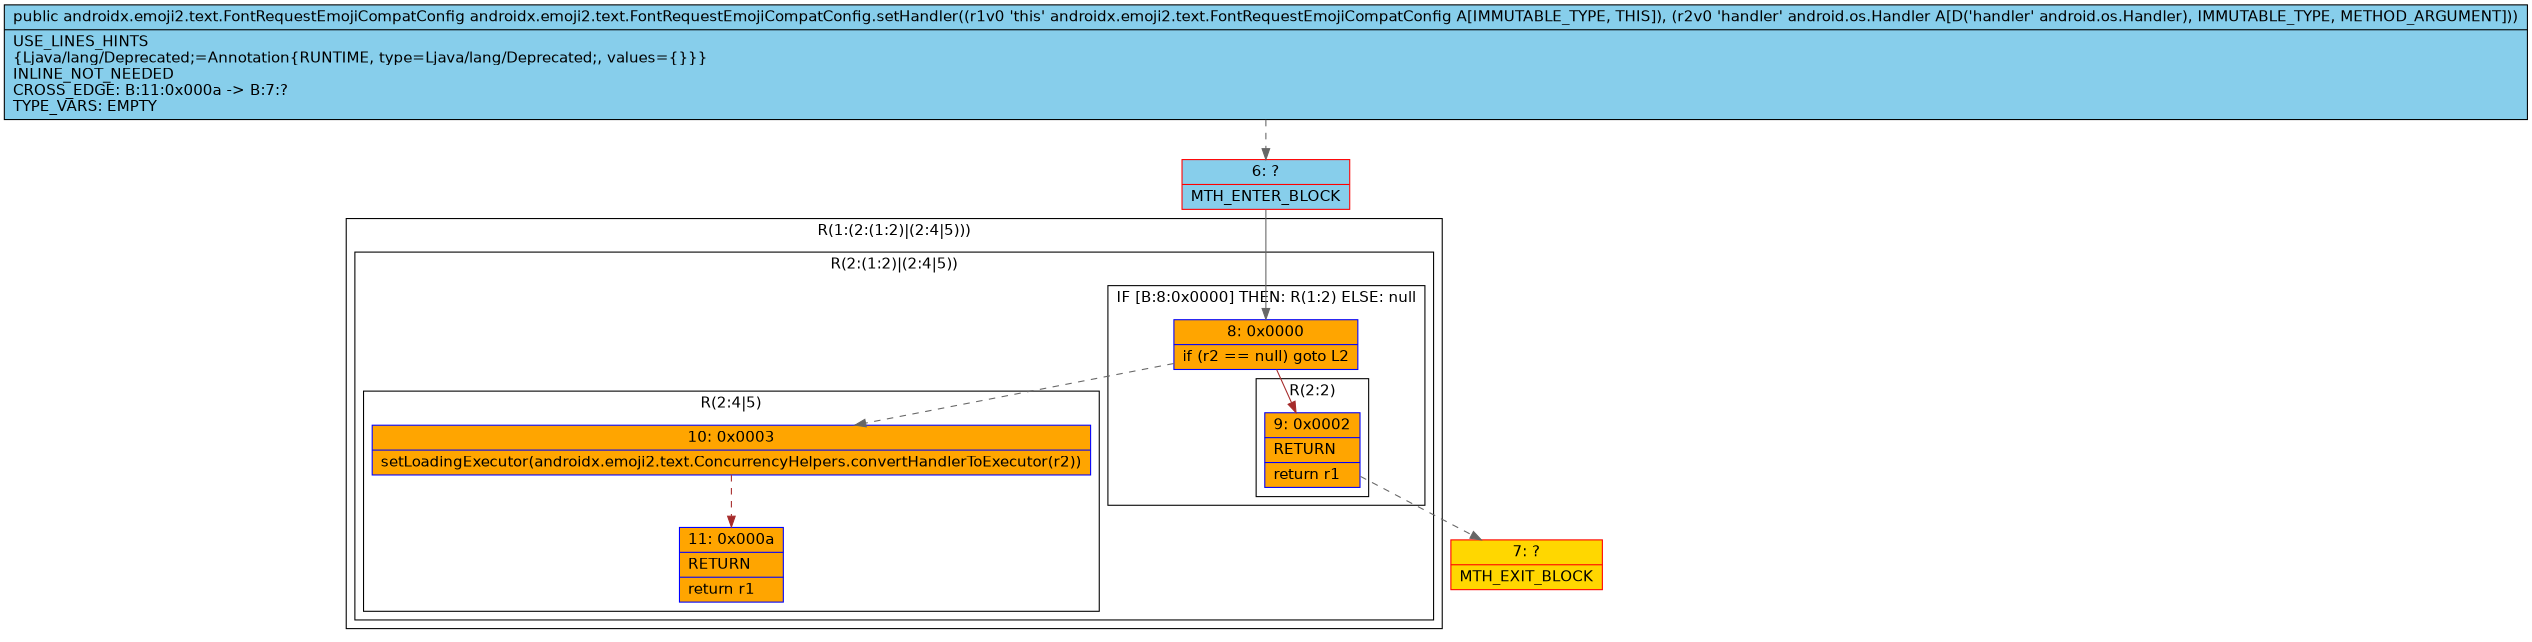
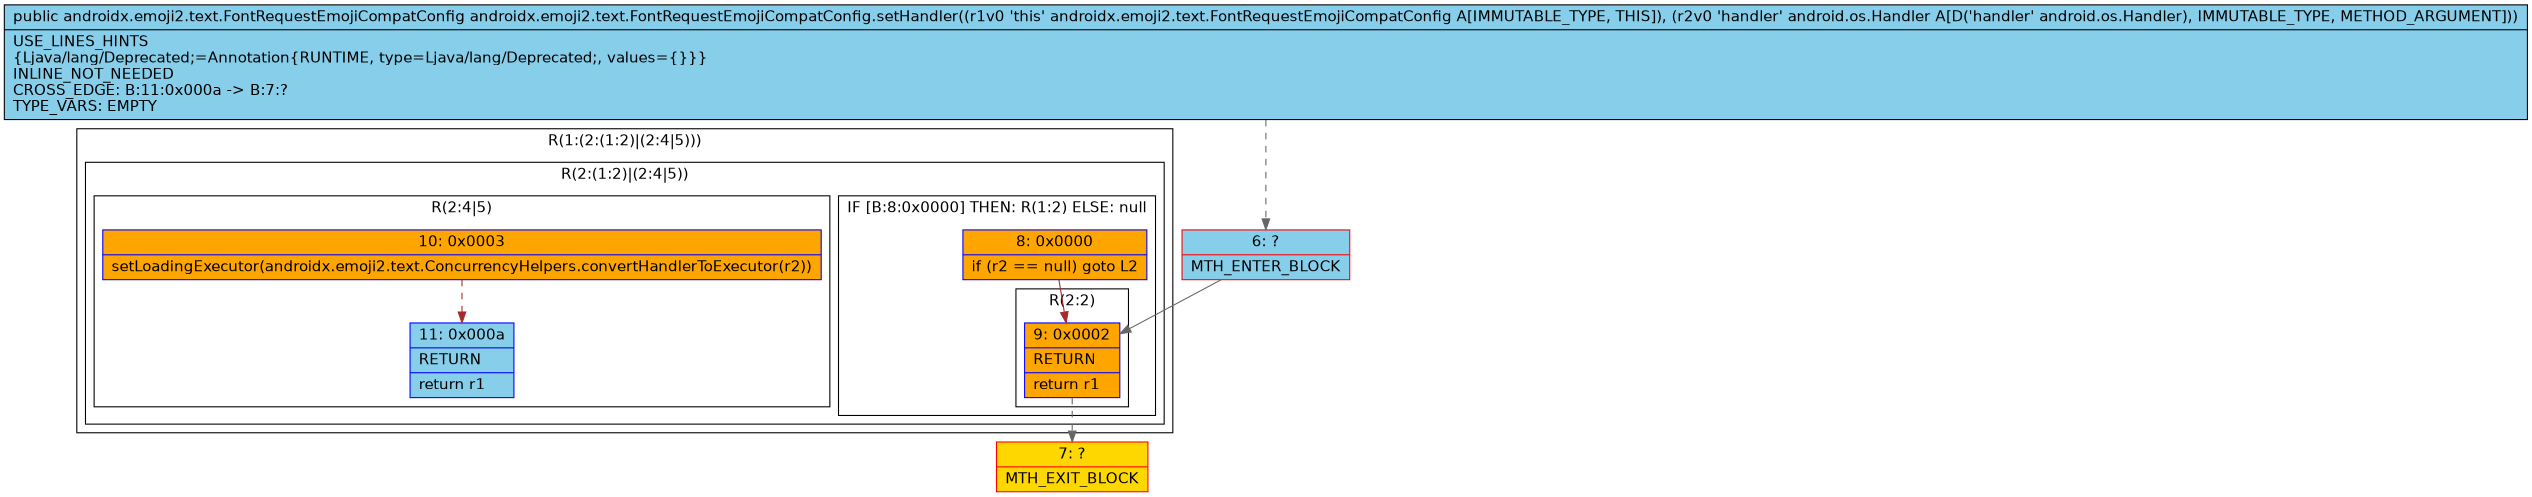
edge "6: ?" -> "8: 0x0000": now "6: ?" -> "9: 0x0002"
edge "8: 0x0000" -> "10: 0x0003": removed
node "11: 0x000a": fillcolor orange -> skyblue
